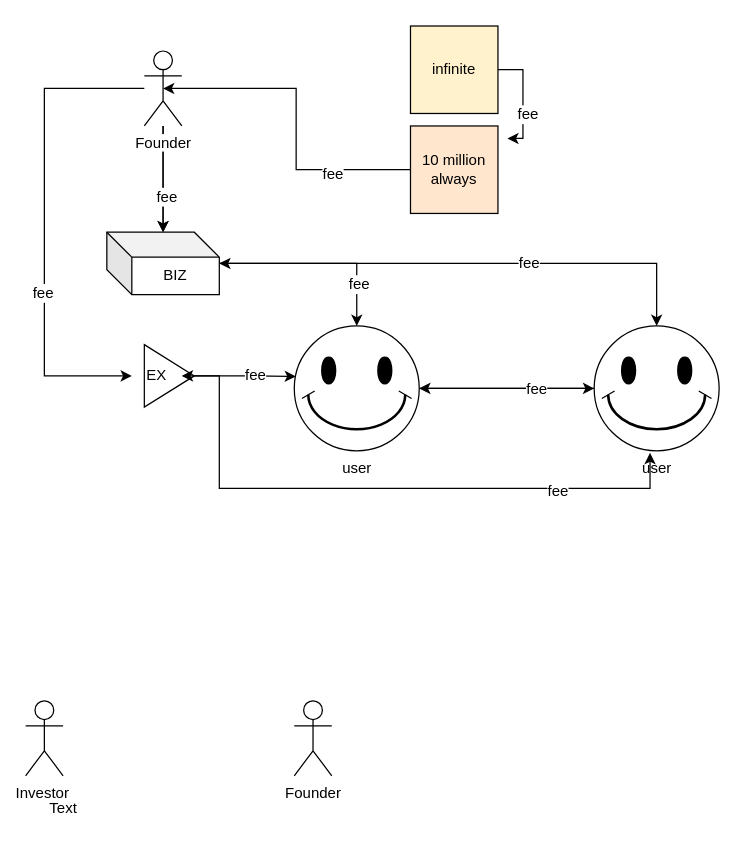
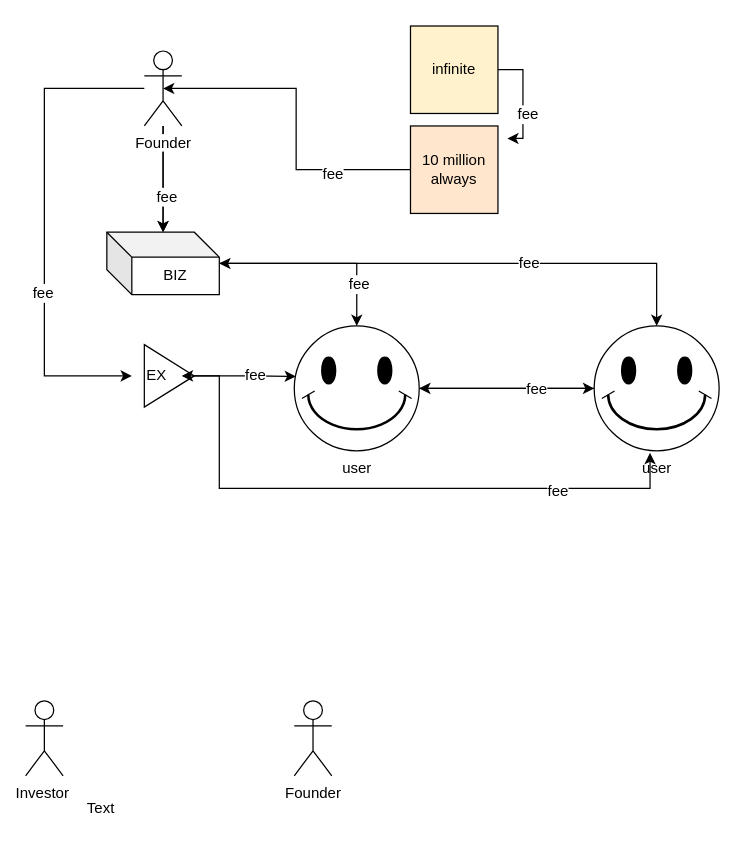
node "Text": moved (63, 808) -> (101, 808)
